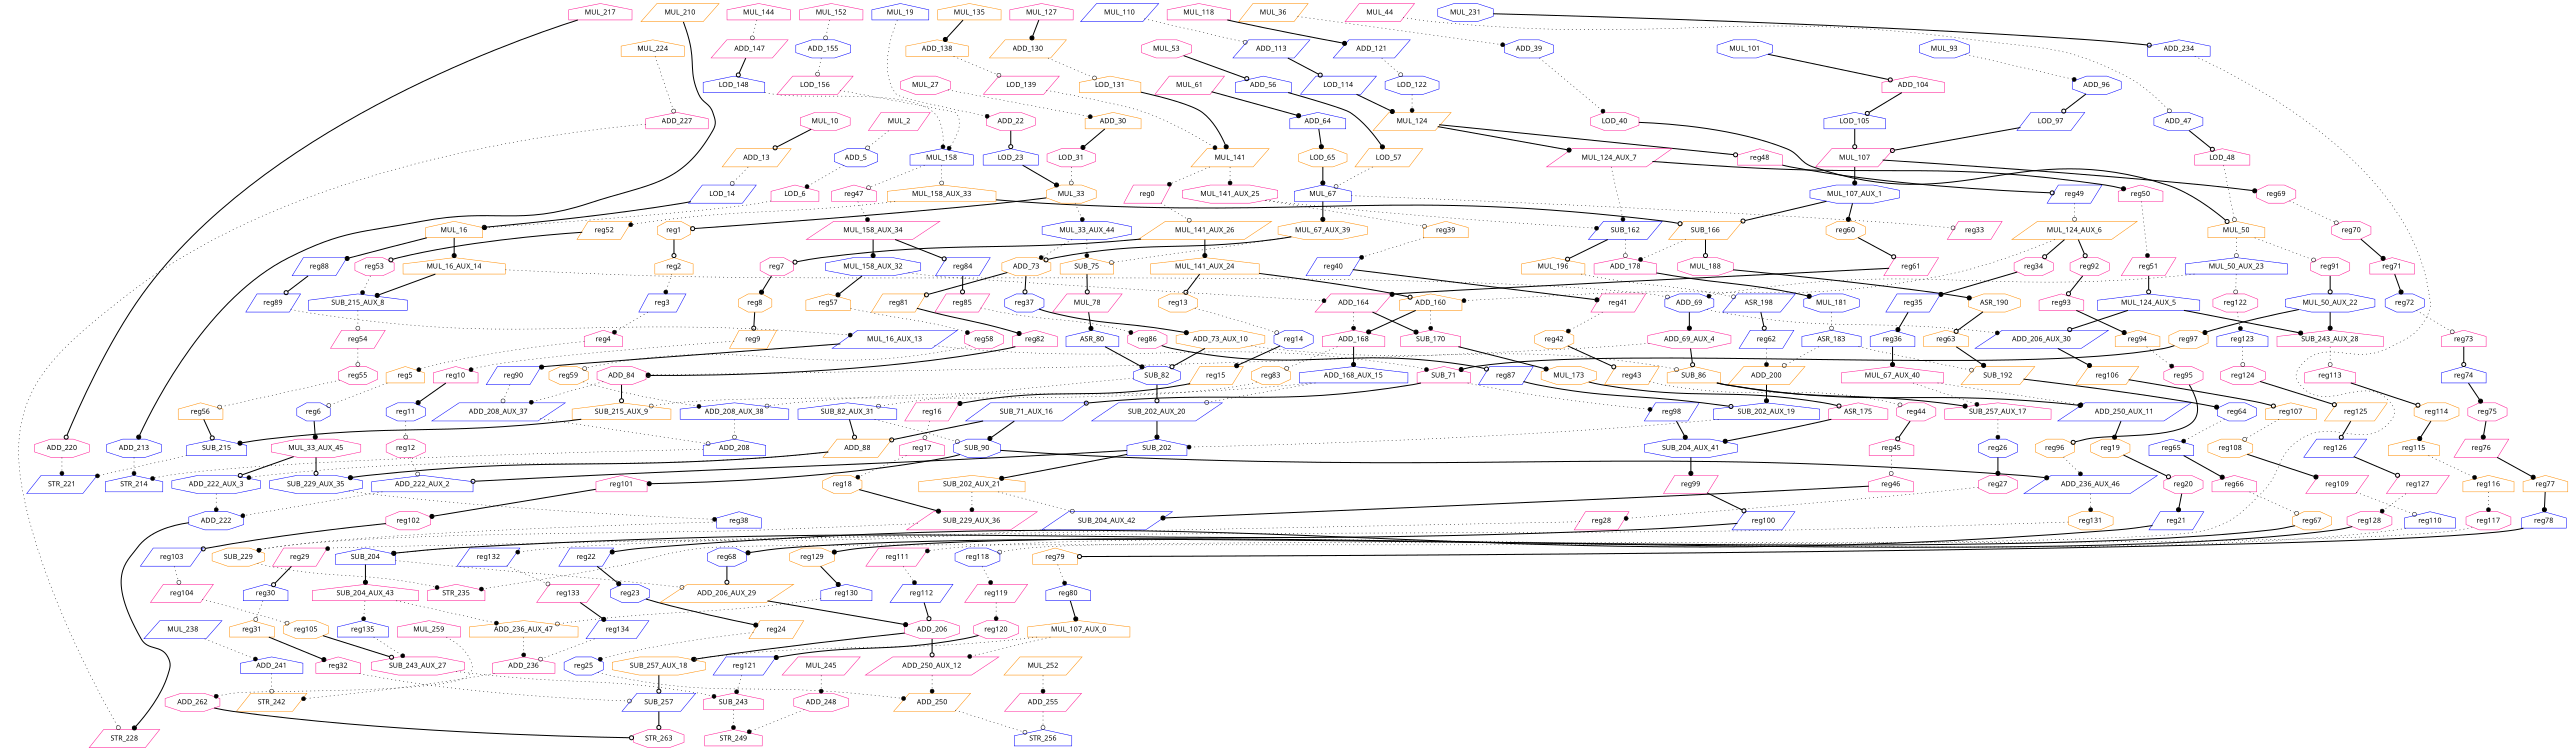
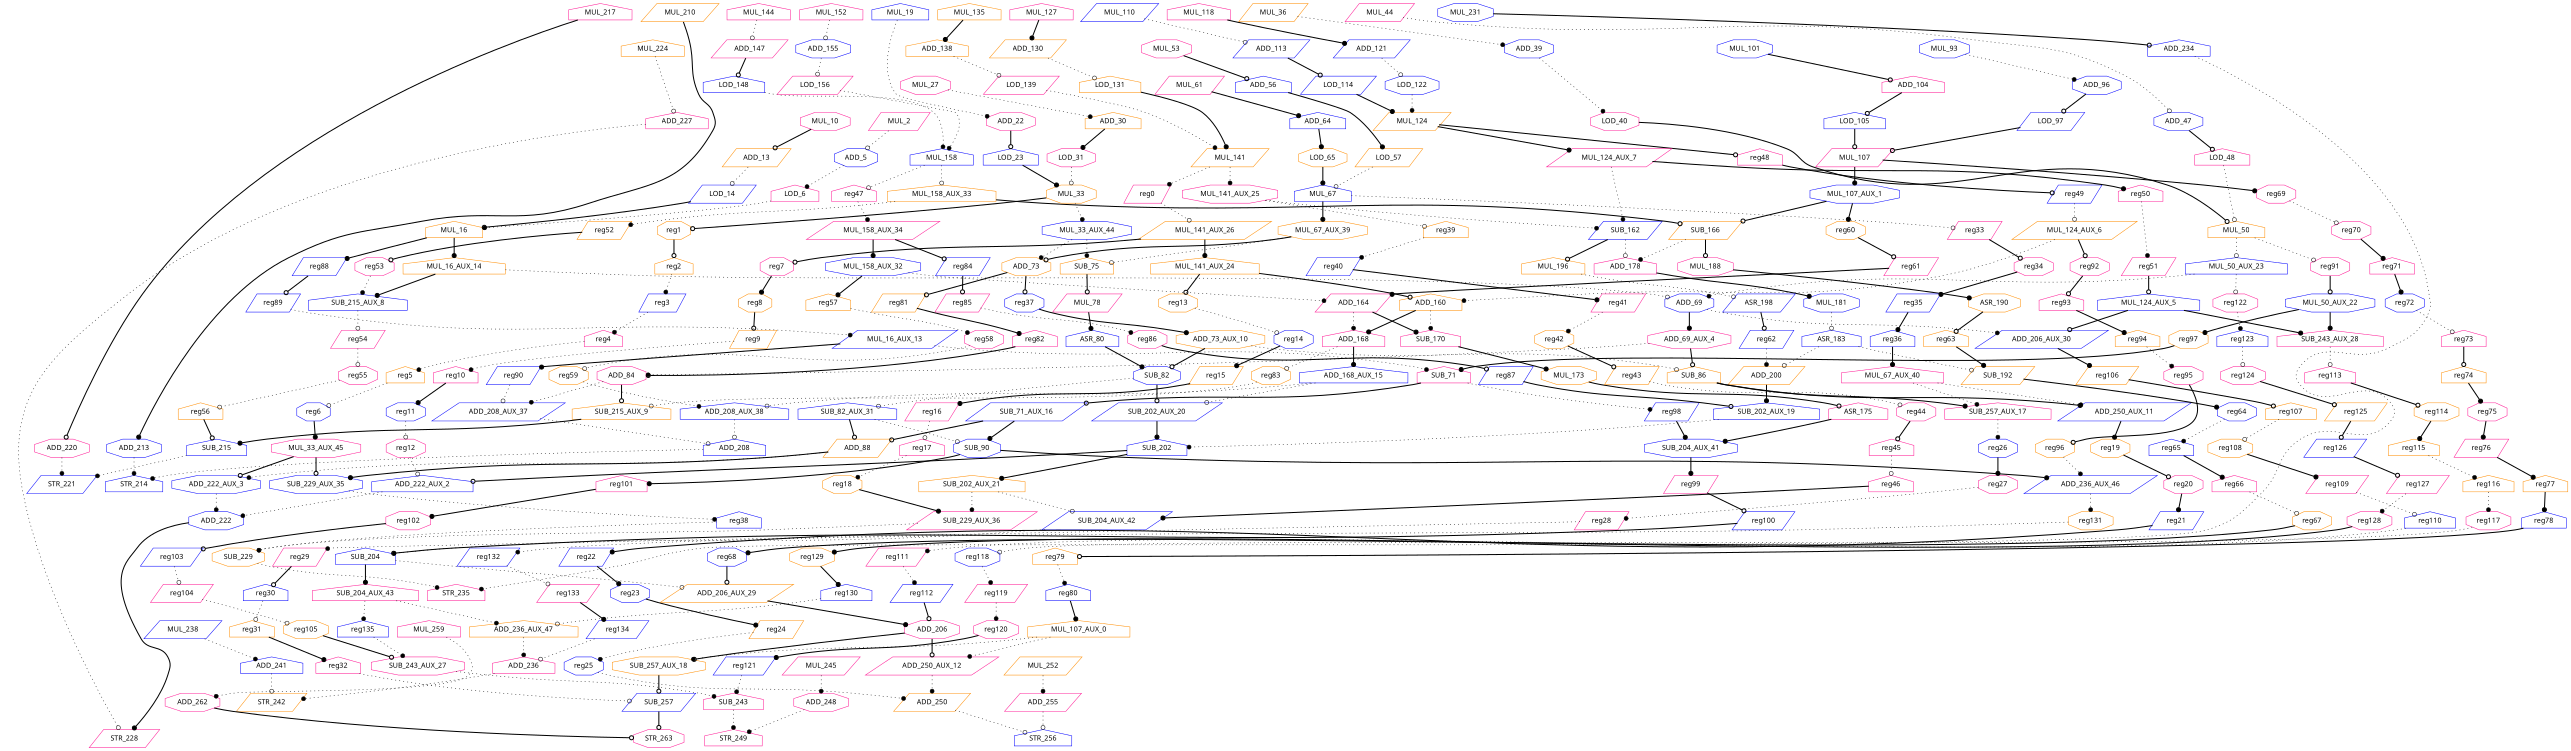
edge "MUL_124_AUX_6" -> "reg34": now "reg33" -> "reg34"
node "reg74": color blue -> darkorange
